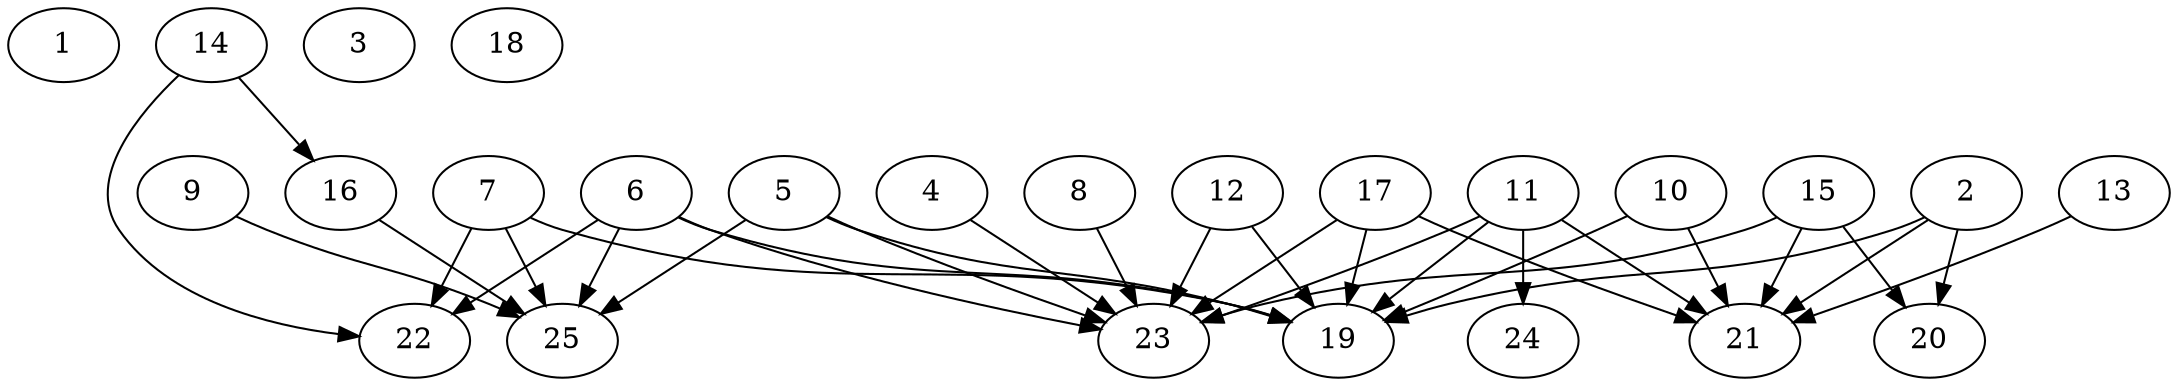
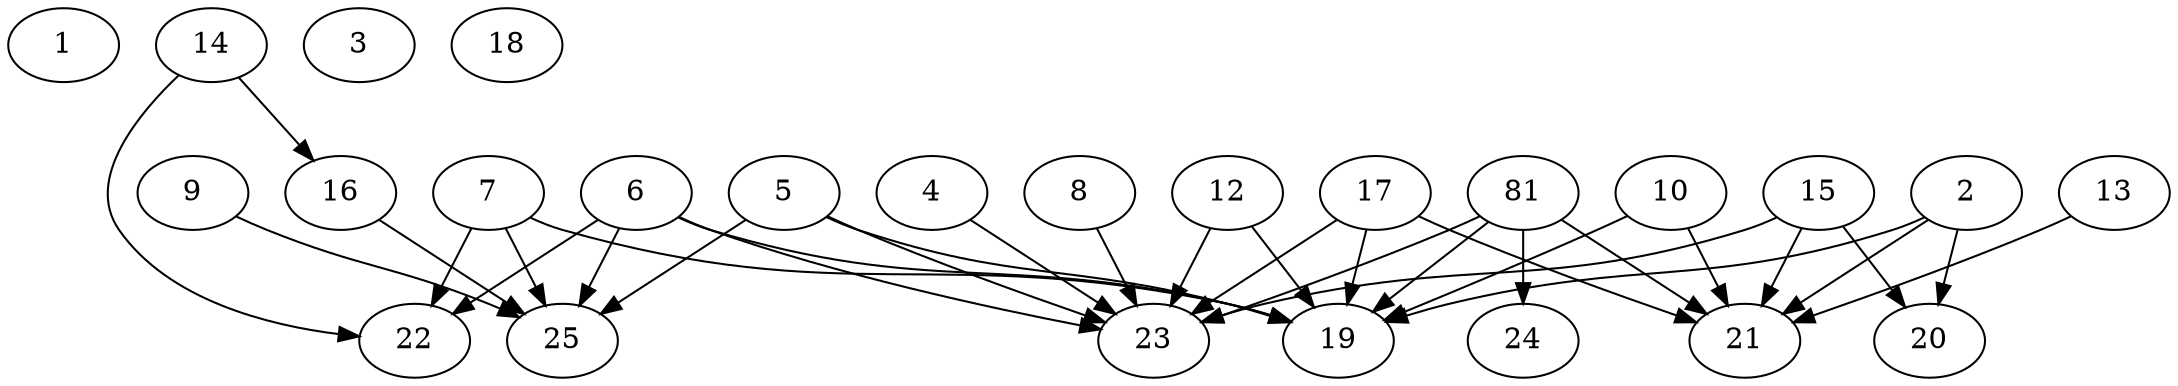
node "11": label "11" -> "81"
